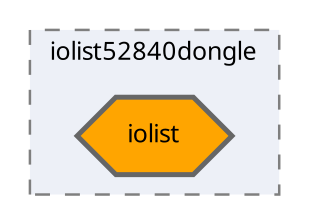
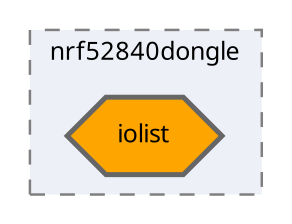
cluster "iolist52840dongle": label "iolist52840dongle" -> "nrf52840dongle"
